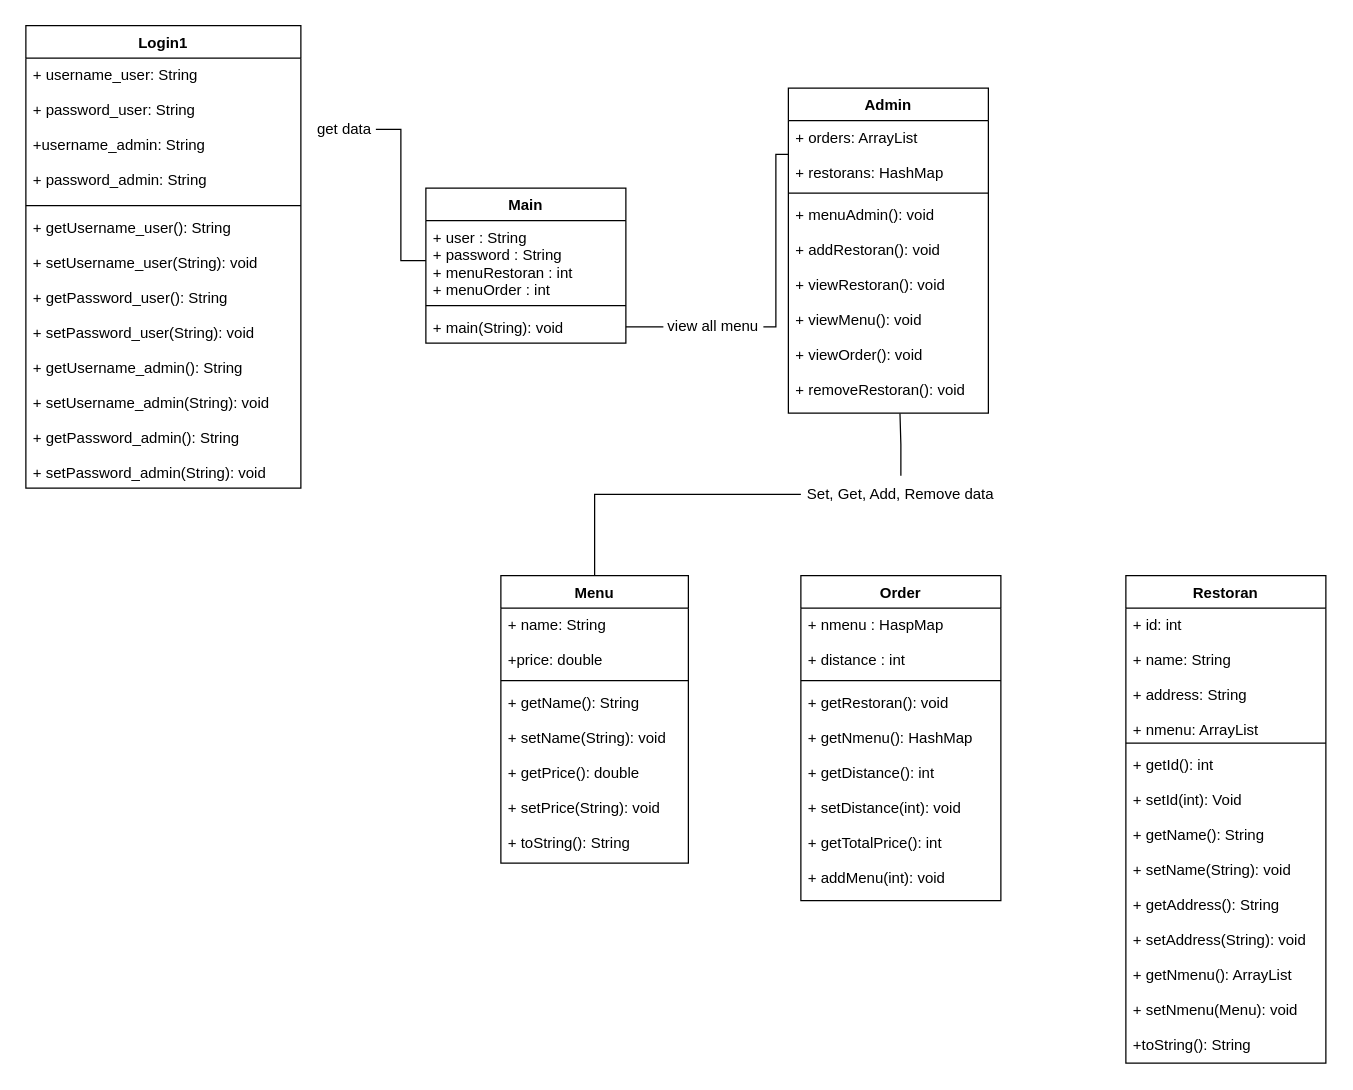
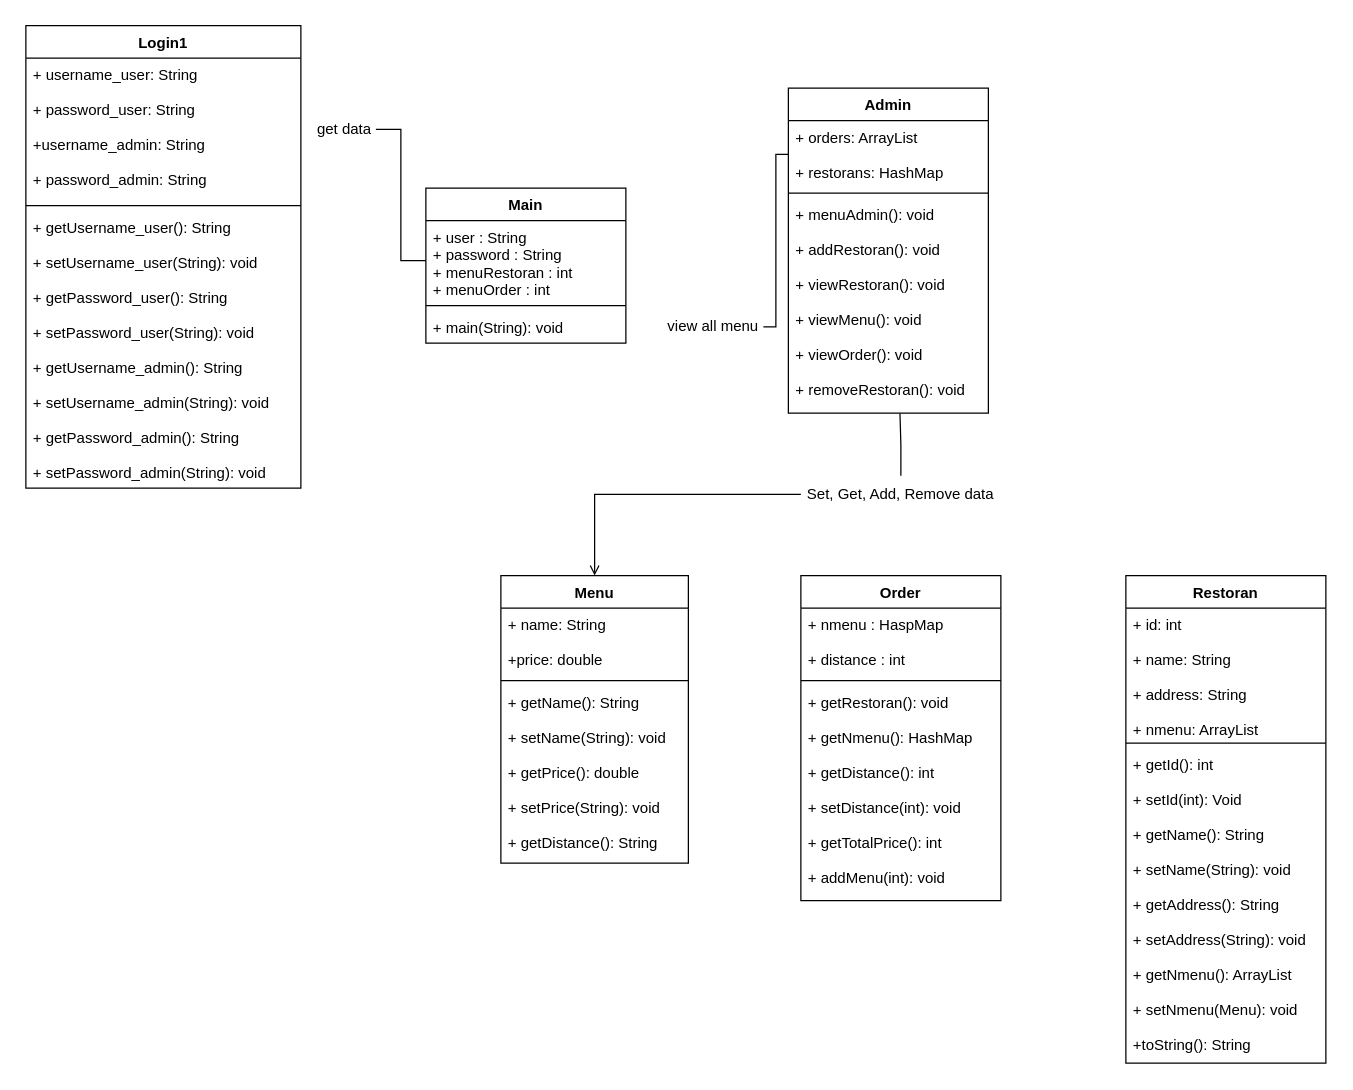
edge "+ main(String): void" -- "view all menu": removed
edge "Set, Get, Add, Remove data" -- "Menu": arrowhead none -> open
node "+ getName(): String + setName(String): void + getPrice(): double + setPrice(String): void + toString(): String": label "+ getName(): String + setName(String): void + getPrice(): double + setPrice(String): void + toString(): String" -> "+ getName(): String + setName(String): void + getPrice(): double + setPrice(String): void + getDistance(): String"
